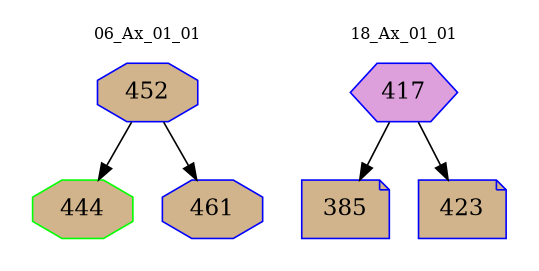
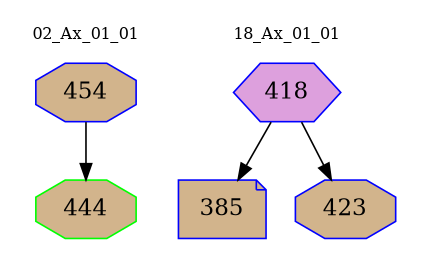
cluster "06_Ax_01_01": label "06_Ax_01_01" -> "02_Ax_01_01"
node "452": label "452" -> "454"
node "417": label "417" -> "418"
node "461": removed
node "423": shape note -> octagon
